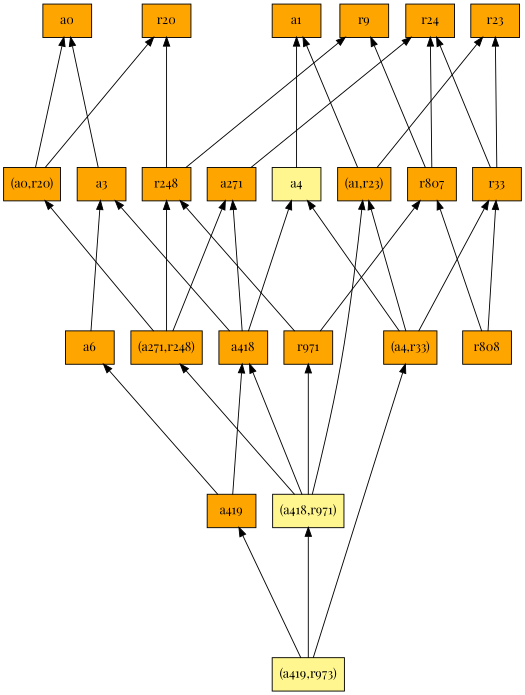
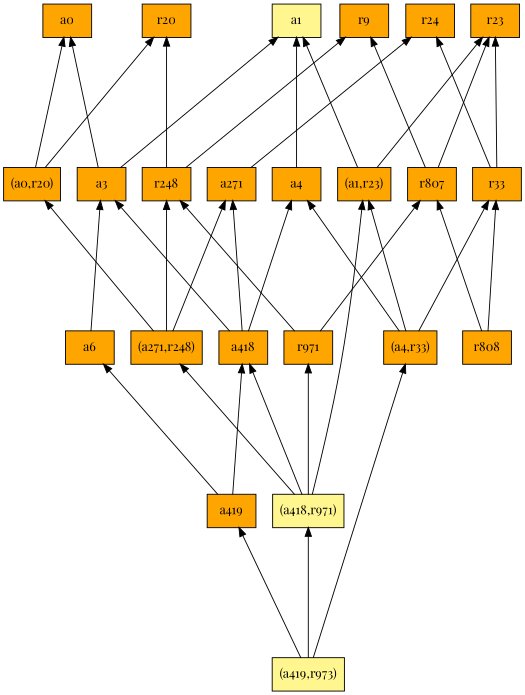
node "a1": fillcolor orange -> khaki1
edge "a3" -> "a1": added
edge "r807" -> "r24": now "r807" -> "r23"
node "a4": fillcolor khaki1 -> orange
